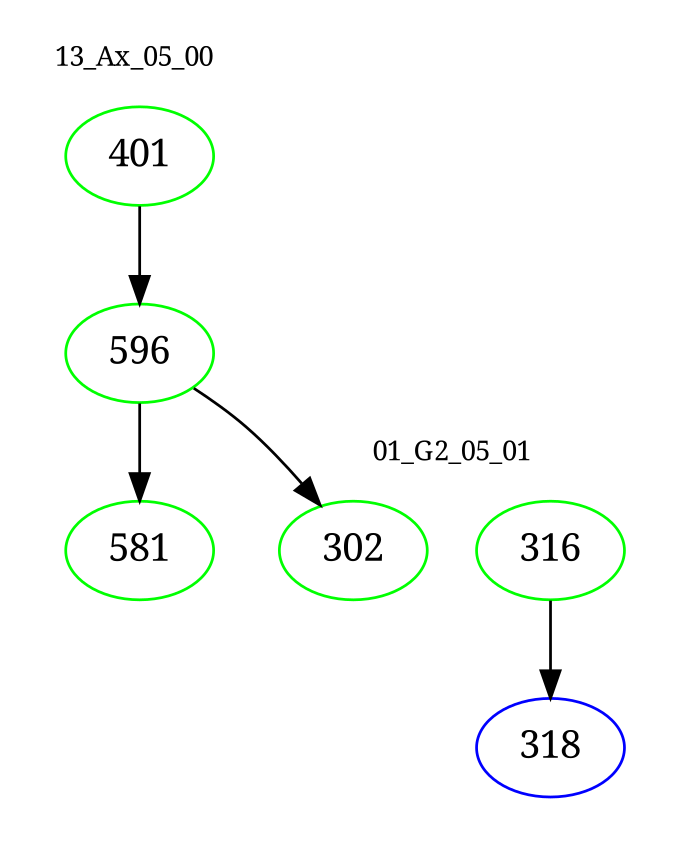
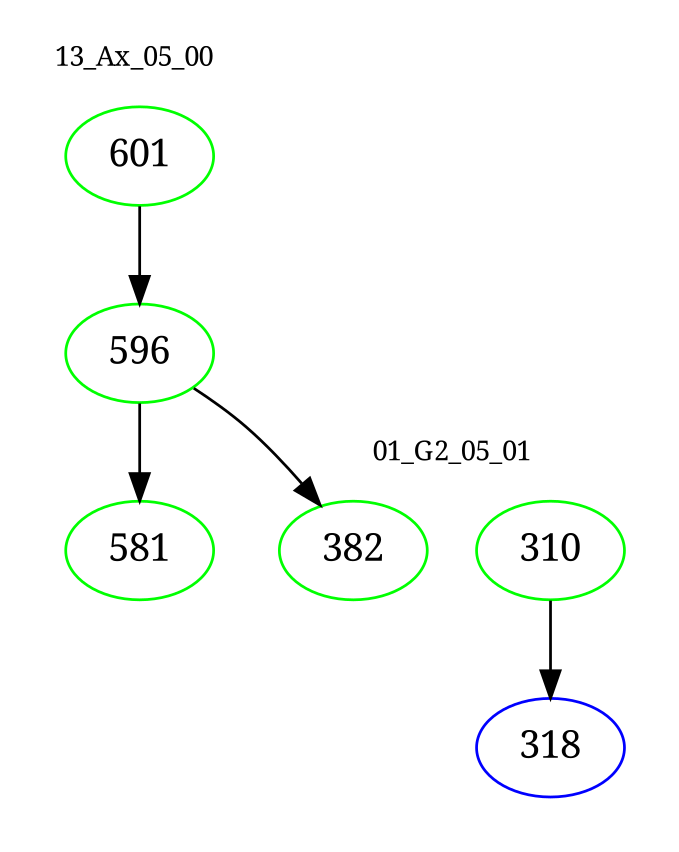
node "401": label "401" -> "601"
node "302": label "302" -> "382"
node "316": label "316" -> "310"
